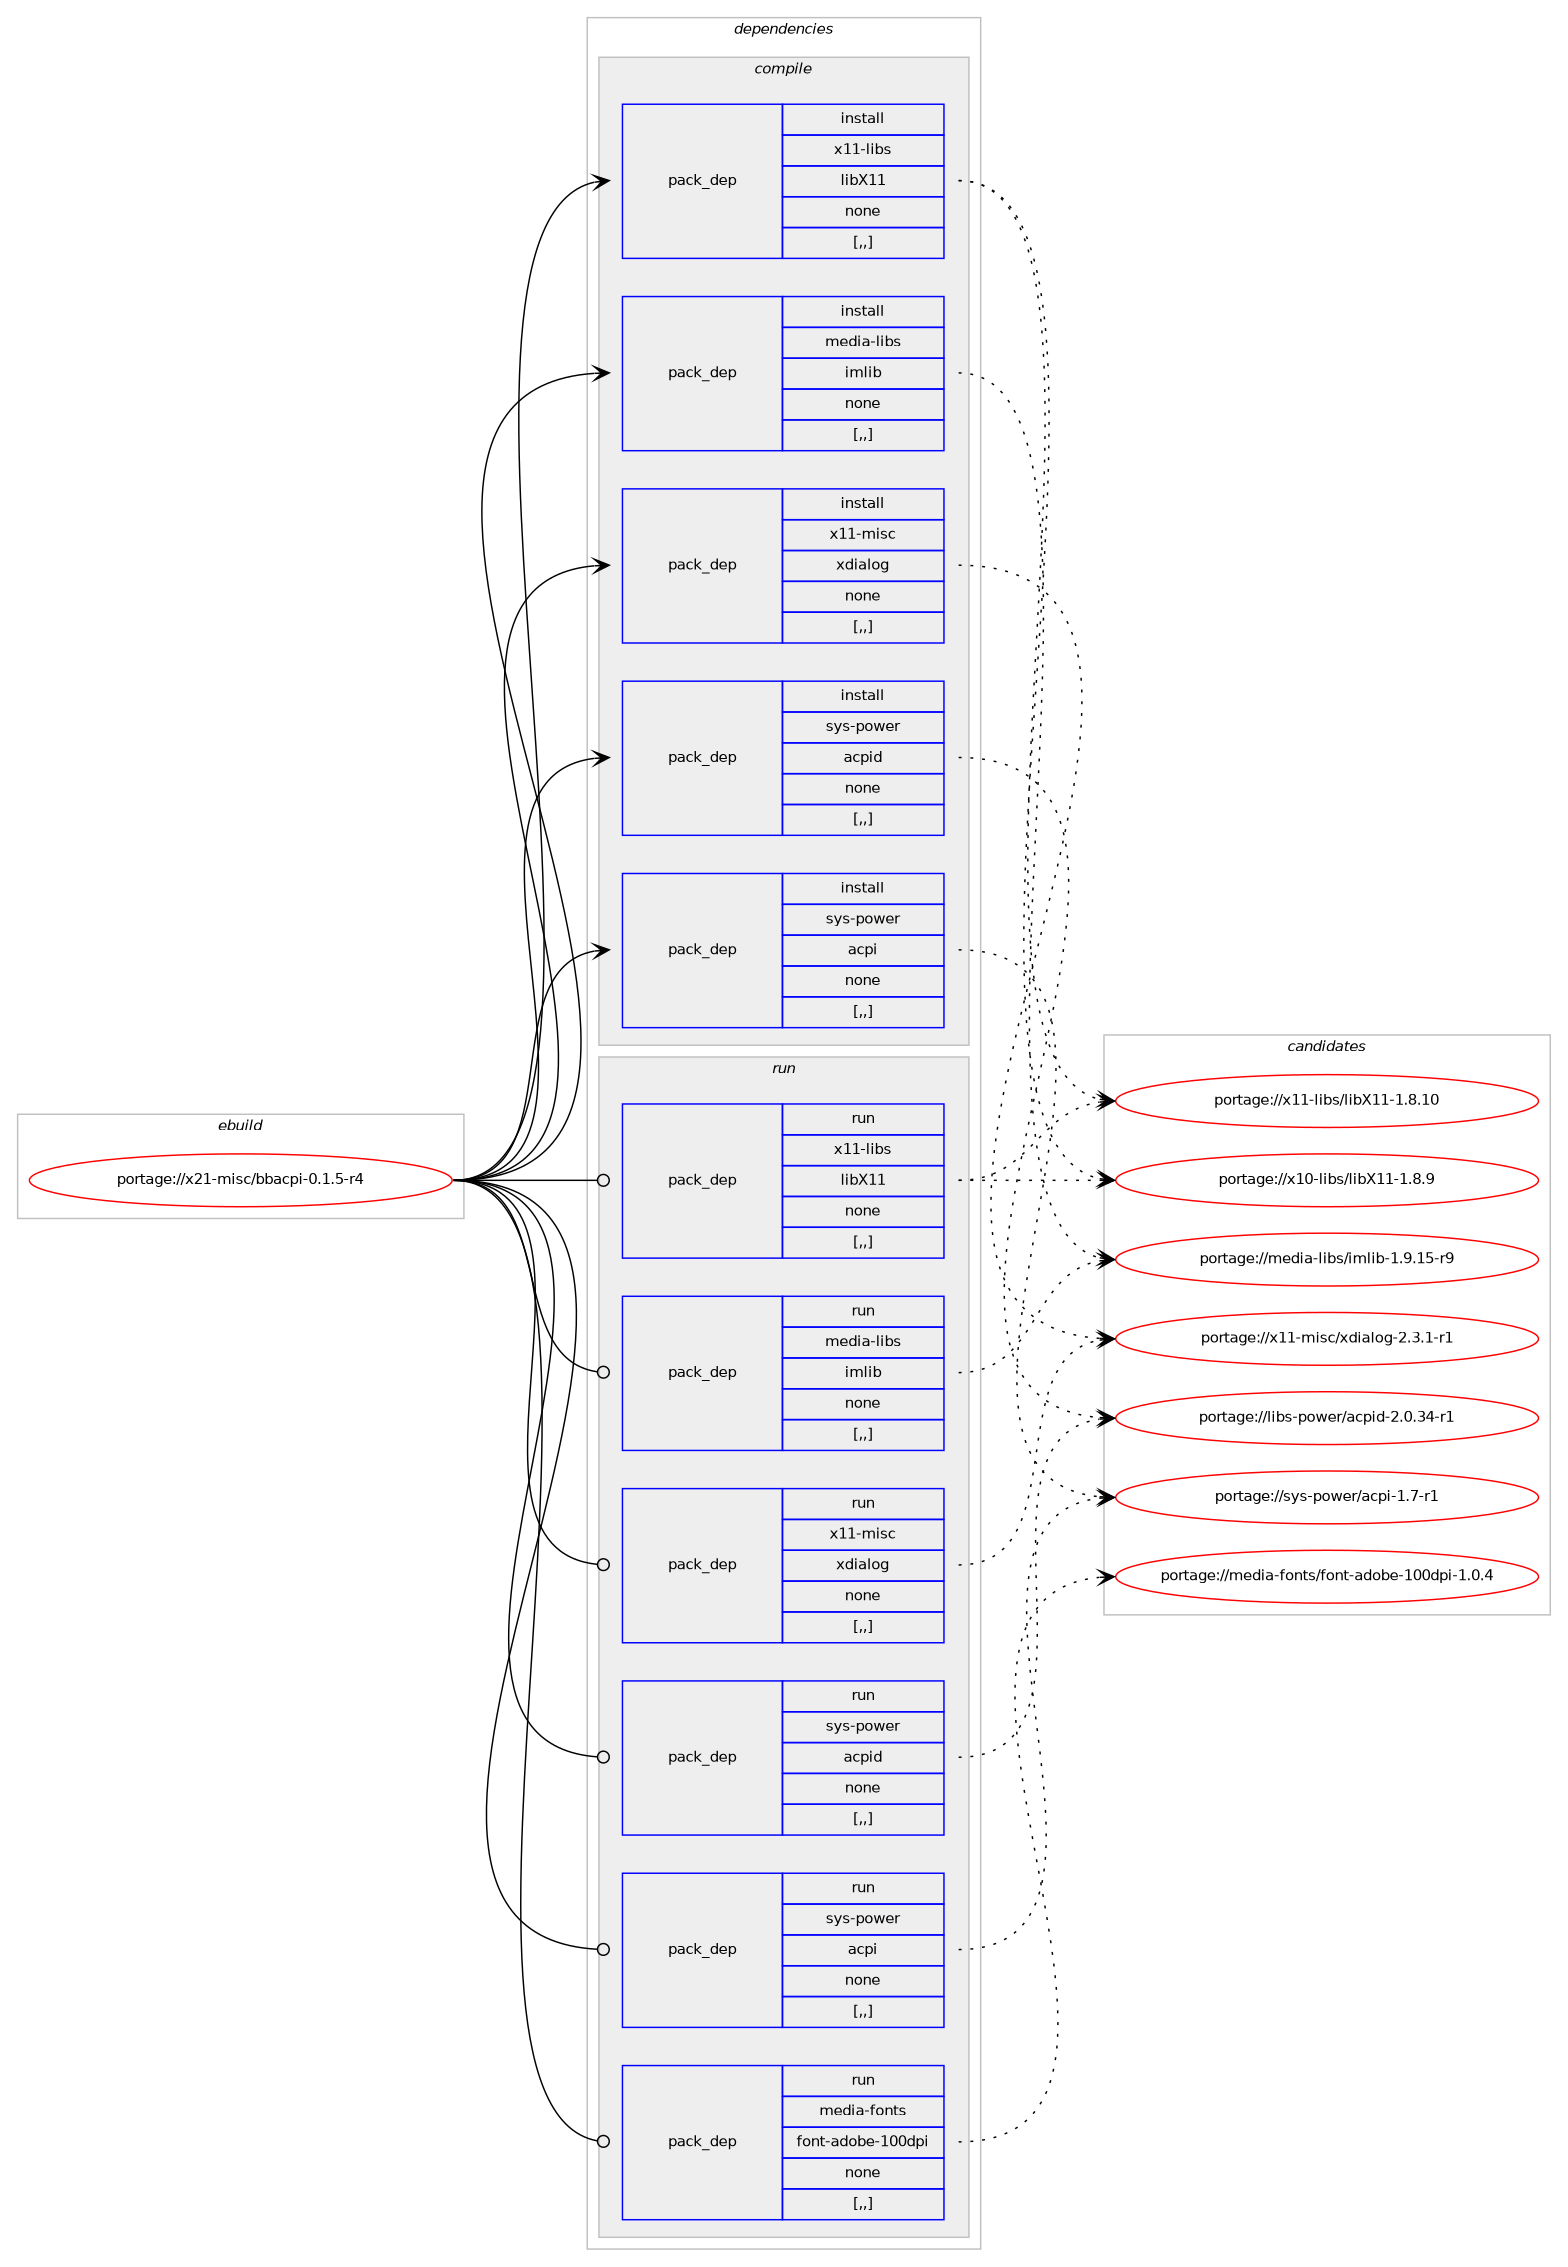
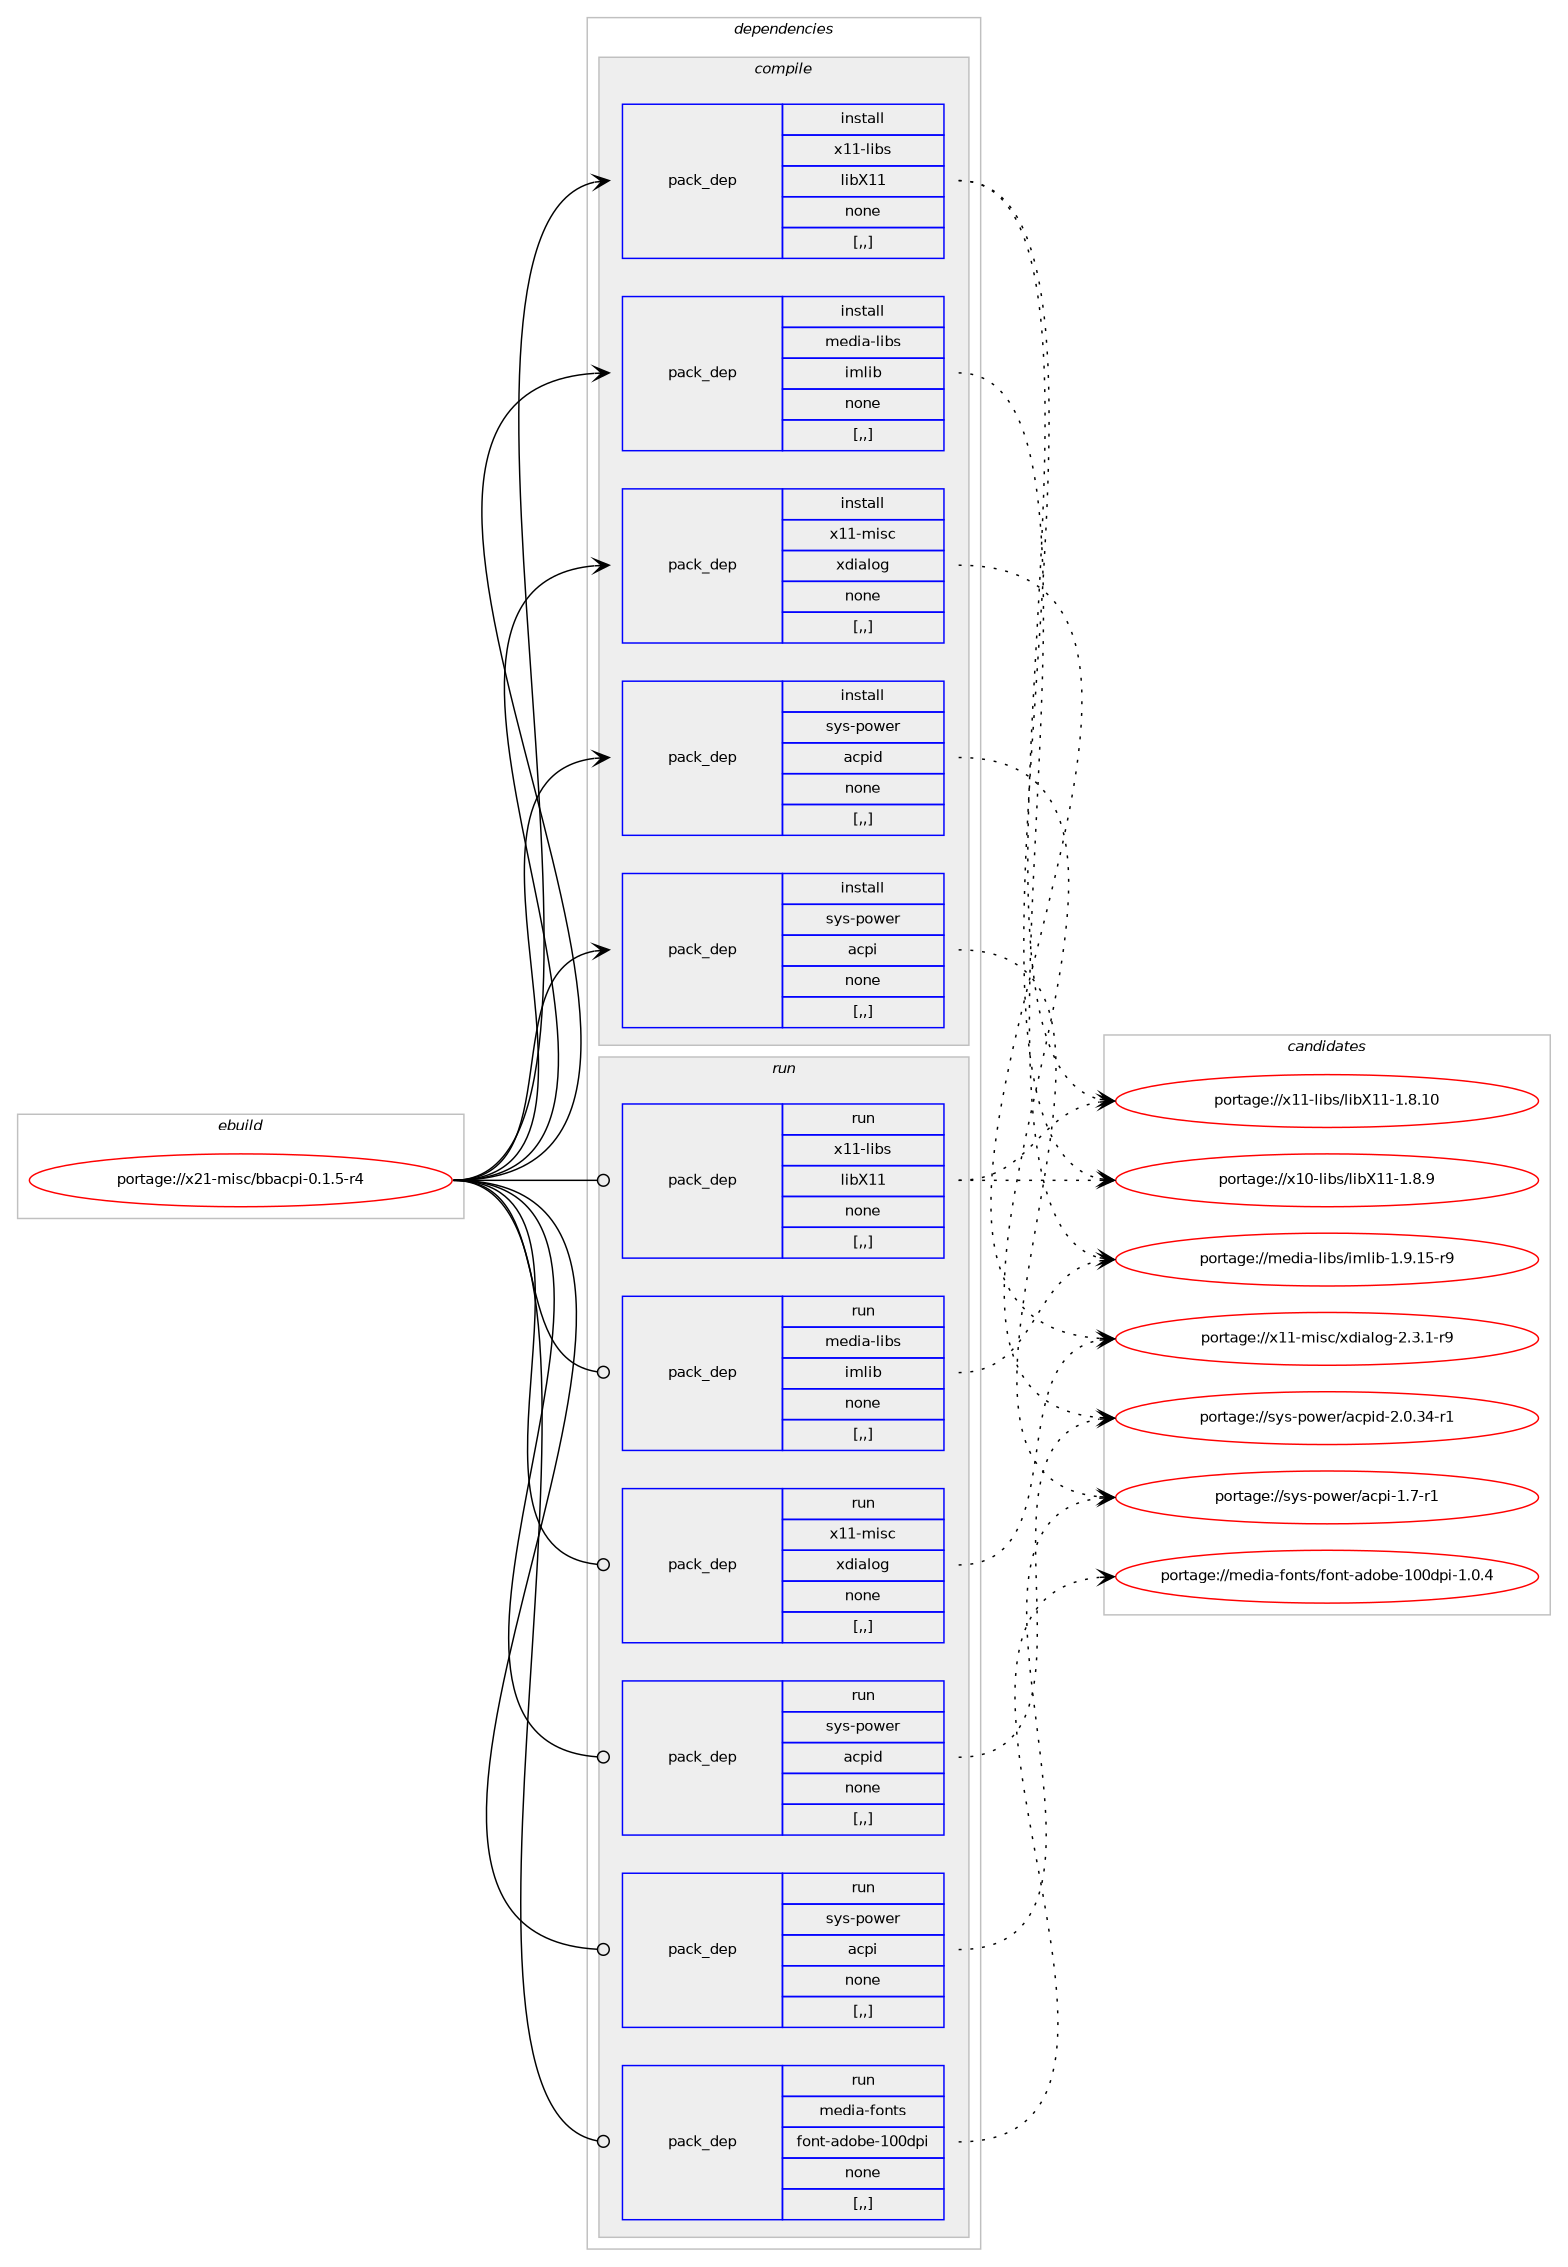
node "portage://x11-misc/xdialog-2.3.1-r1": label "portage://x11-misc/xdialog-2.3.1-r1" -> "portage://x11-misc/xdialog-2.3.1-r9"
node "portage://libs-power/acpid-2.0.34-r1": label "portage://libs-power/acpid-2.0.34-r1" -> "portage://sys-power/acpid-2.0.34-r1"
